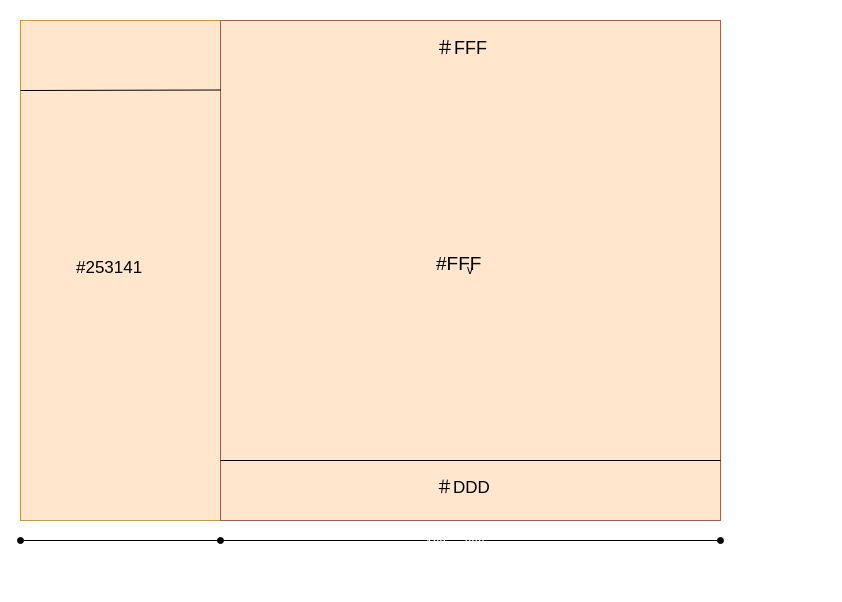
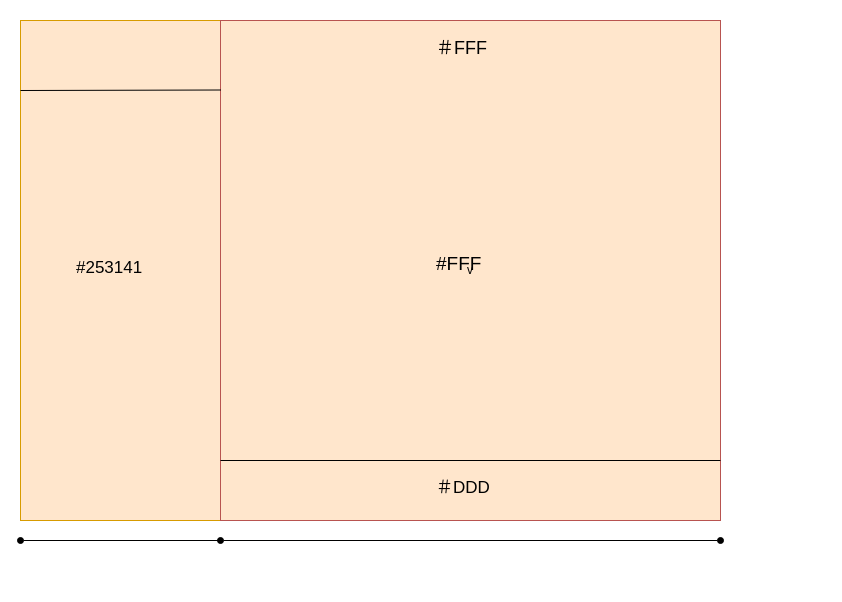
node "100vw-300px": moved (486, 546) -> (486, 566)
